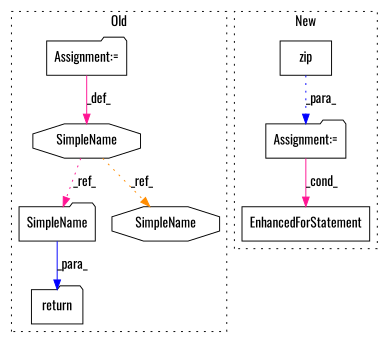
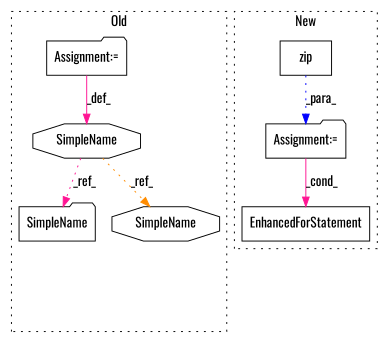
node "return": removed
